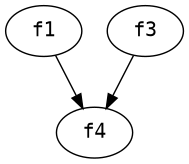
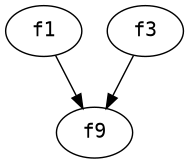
node "f4": label "f4" -> "f9"
